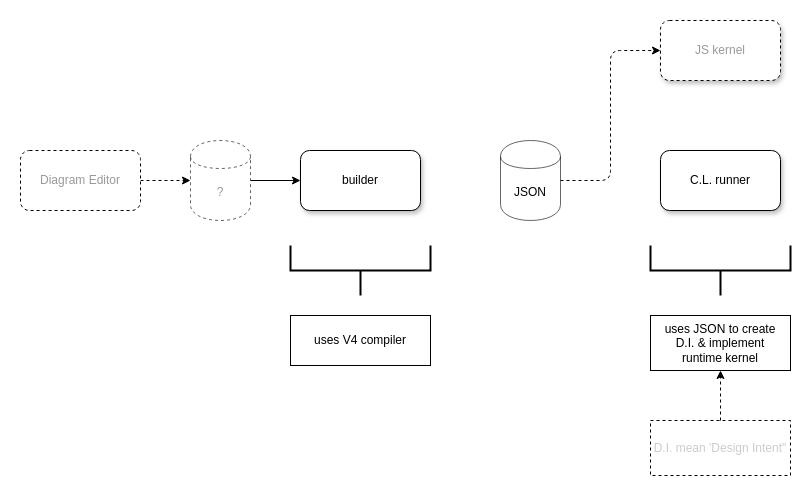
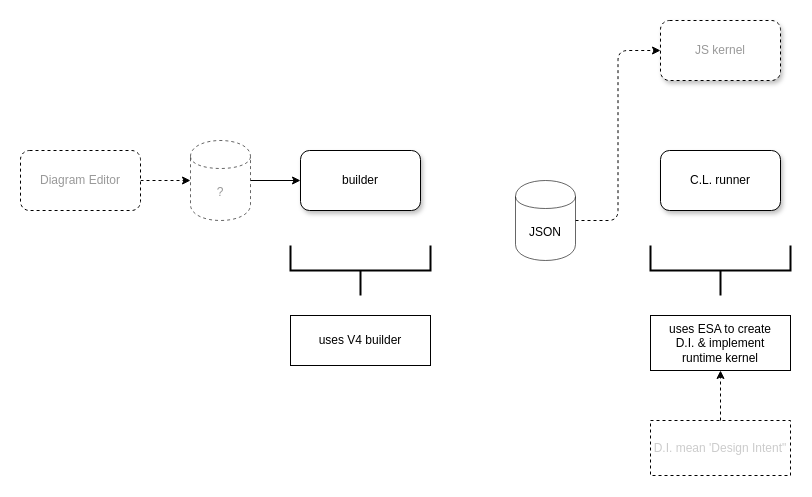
node "JSON": moved (531, 181) -> (546, 221)
node "uses V4 compiler": label "uses V4 compiler" -> "uses V4 builder"
node "uses JSON to create D.I. & implement runtime kernel": label "uses JSON to create D.I. & implement runtime kernel" -> "uses ESA to create D.I. & implement runtime kernel"
